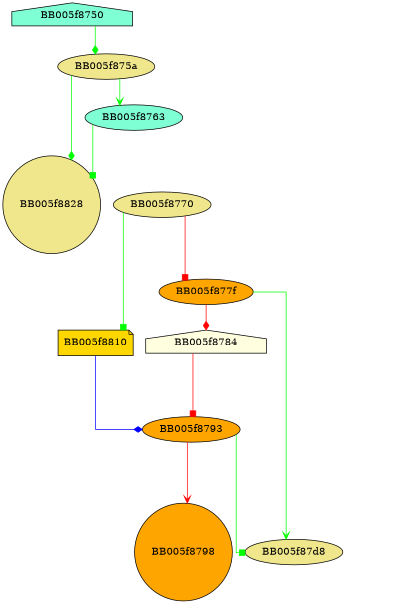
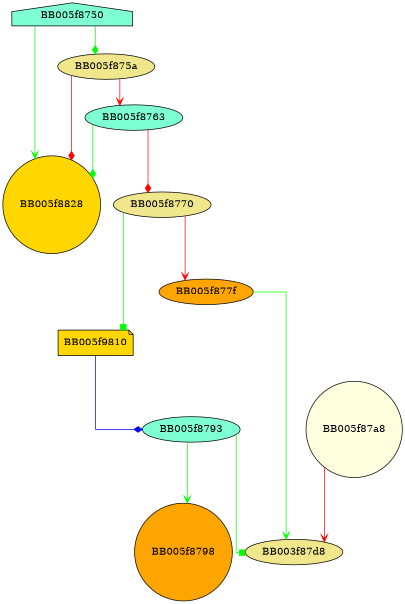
edge "BB005f8750" -> "BB005f8828": added
edge "BB005f875a" -> "BB005f8763": color green -> red
edge "BB005f875a" -> "BB005f8828": color green -> red
edge "BB005f8763" -> "BB005f8828": arrowhead box -> diamond
edge "BB005f8763" -> "BB005f8770": added
node "BB005f8828": fillcolor khaki -> gold
edge "BB005f8770" -> "BB005f877f": arrowhead box -> vee
node "BB005f8810": label "BB005f8810" -> "BB005f9810"
node "BB005f8784": removed
node "BB005f8793": fillcolor orange -> aquamarine
node "BB005f87a8": added
edge "BB005f8793" -> "BB005f8798": color red -> green
node "BB005f87d8": label "BB005f87d8" -> "BB003f87d8"
